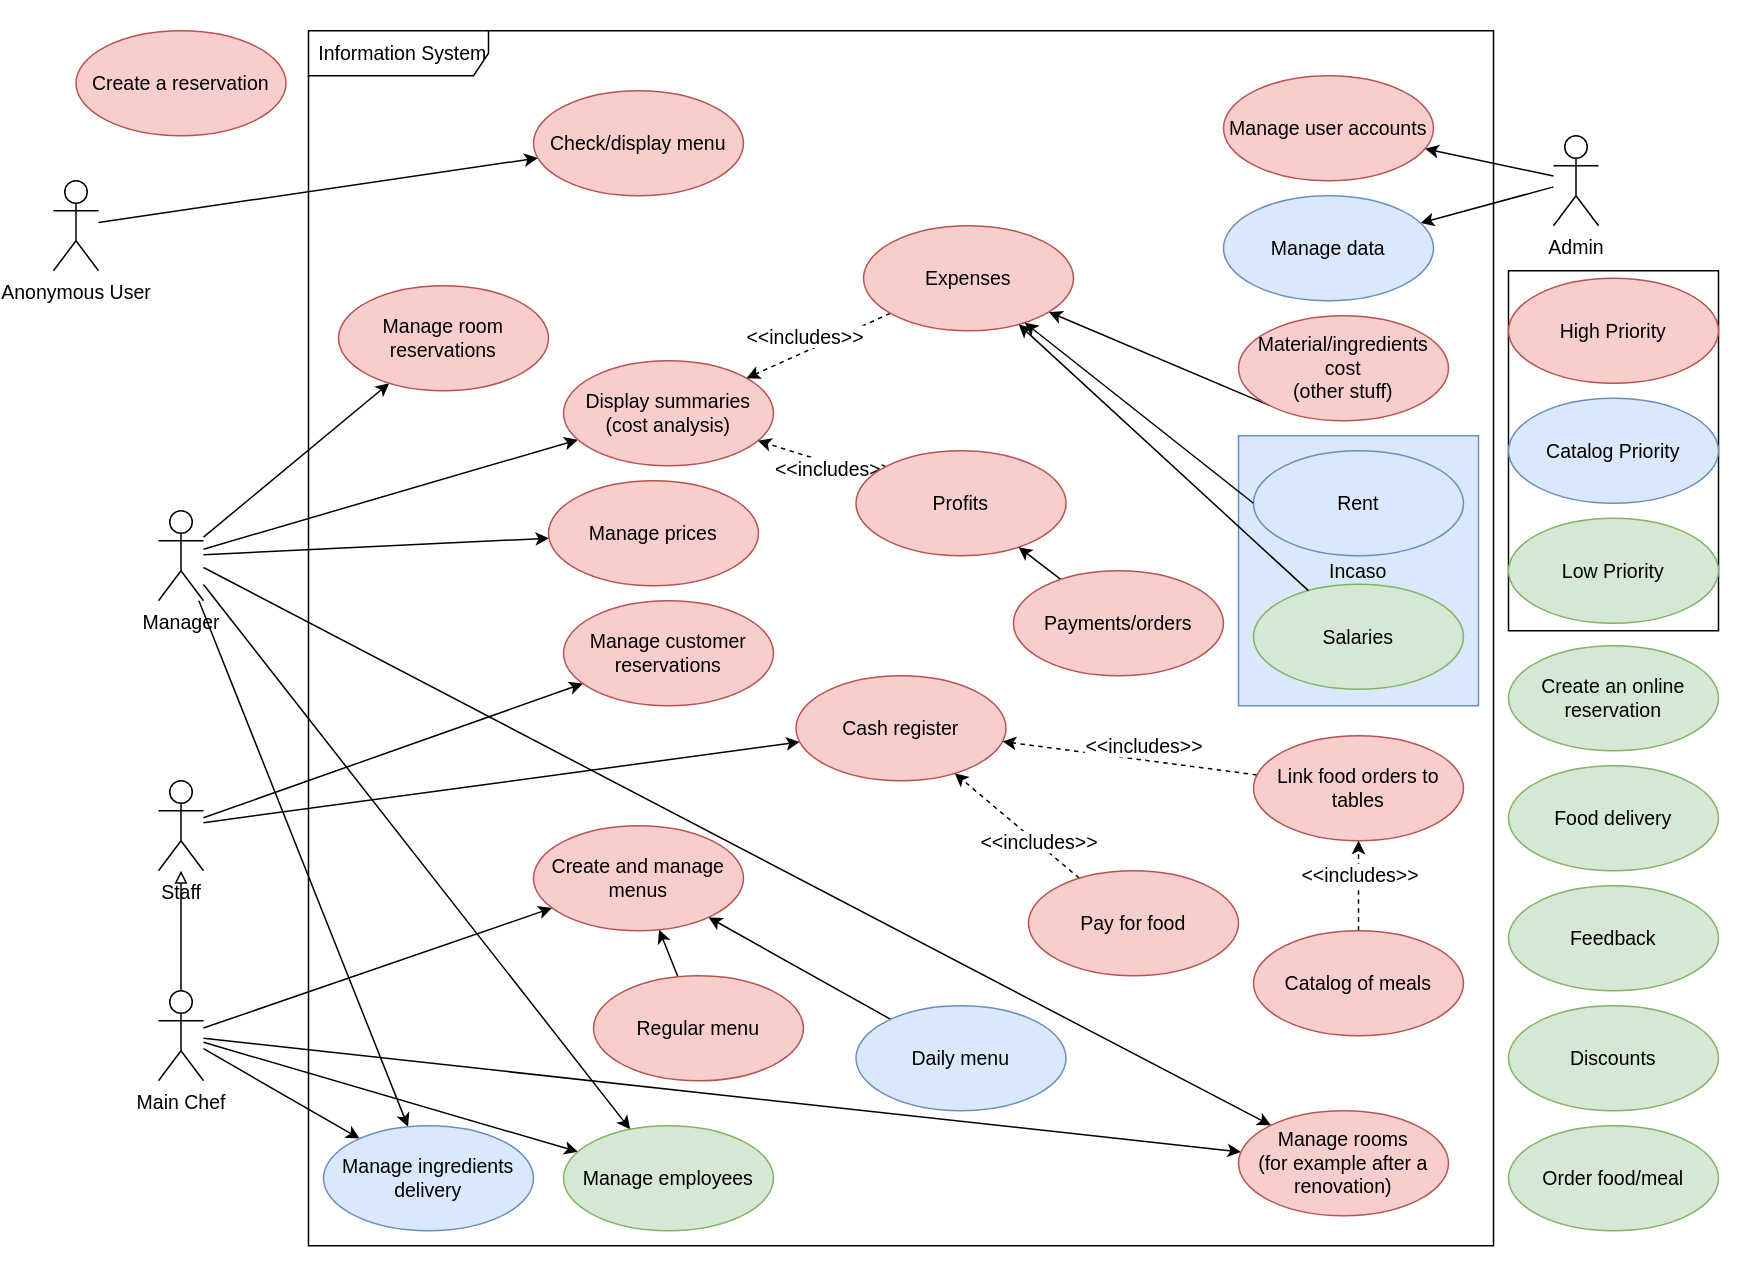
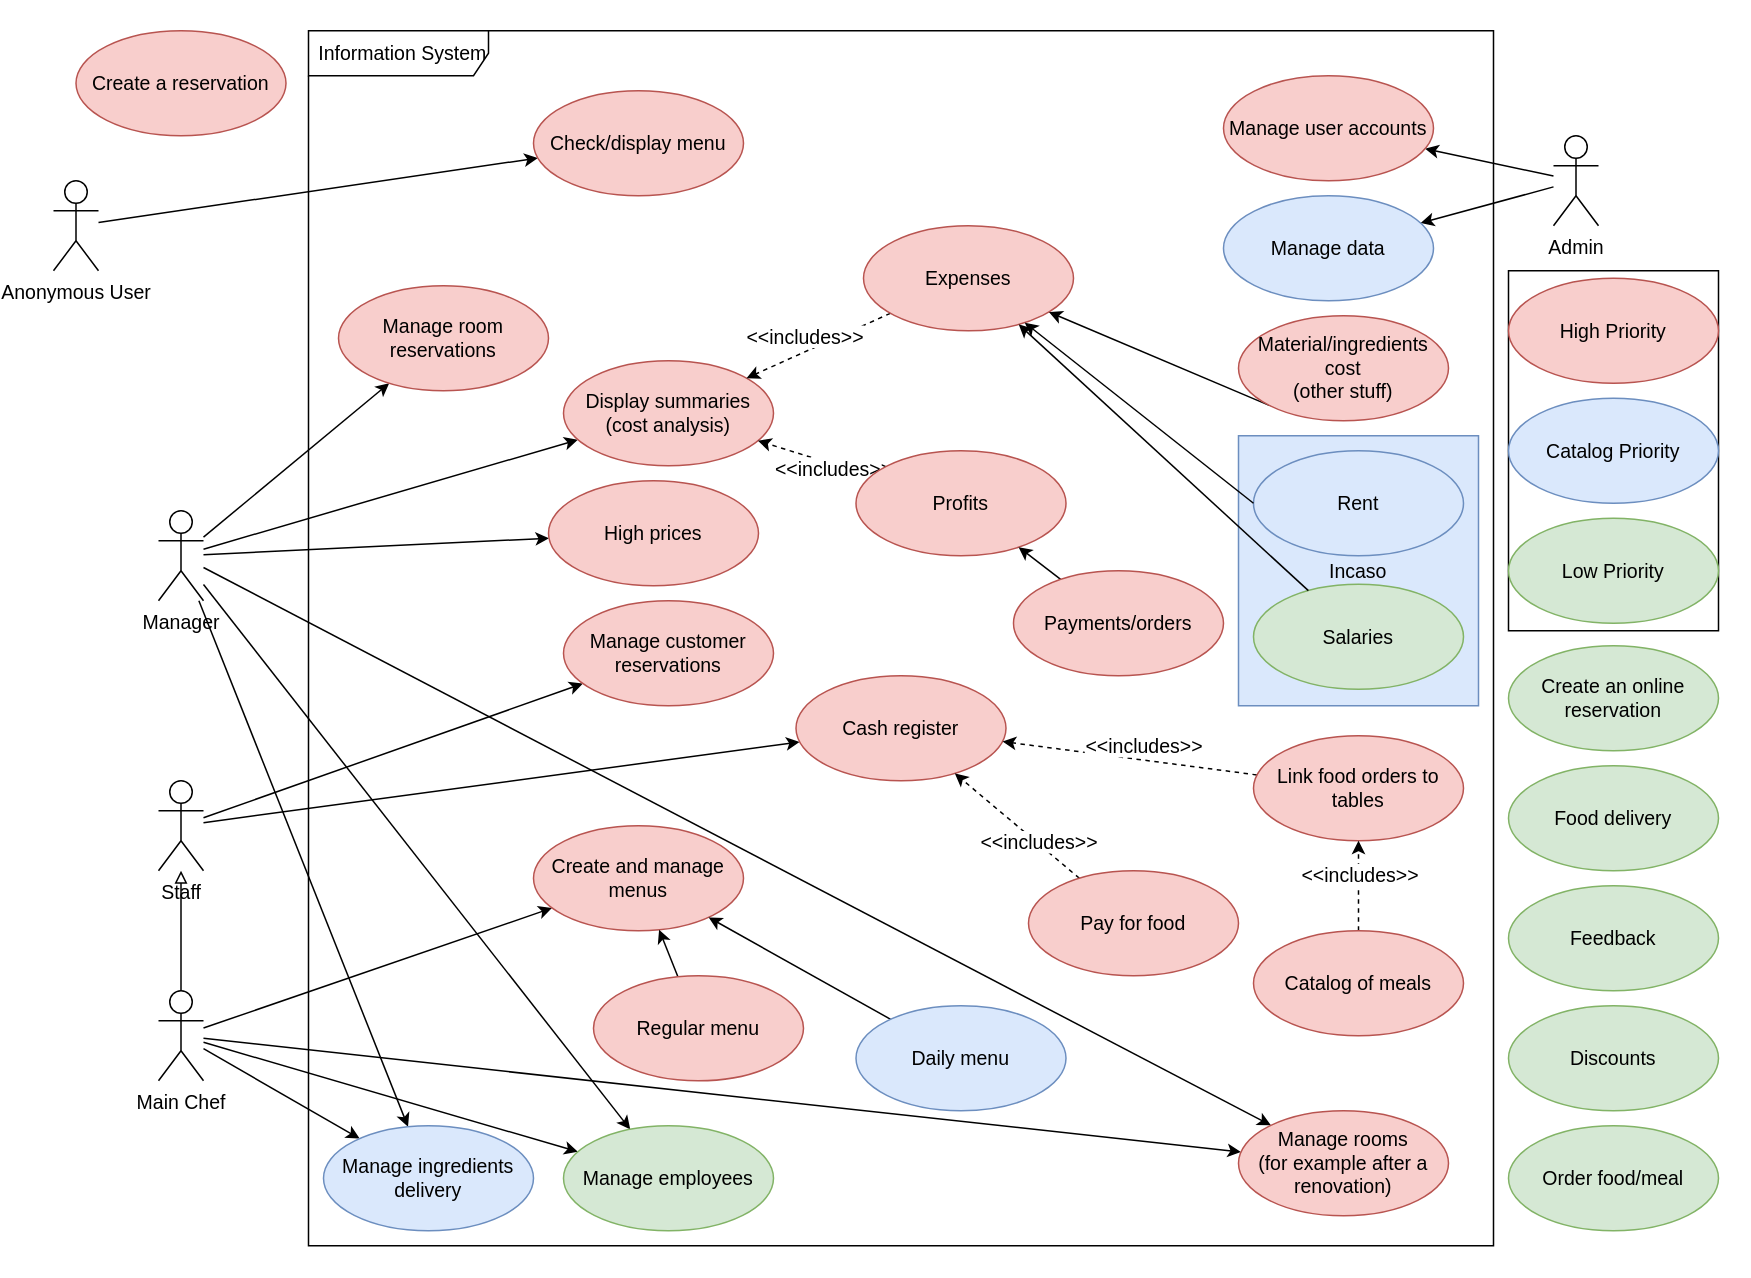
node "Manage prices": label "Manage prices" -> "High prices"
